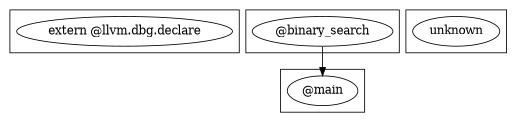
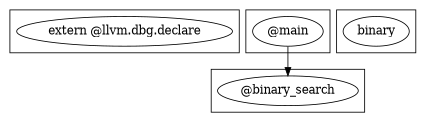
node "unknown": label "unknown" -> "binary"
edge "@binary_search" -> "@main": reversed
